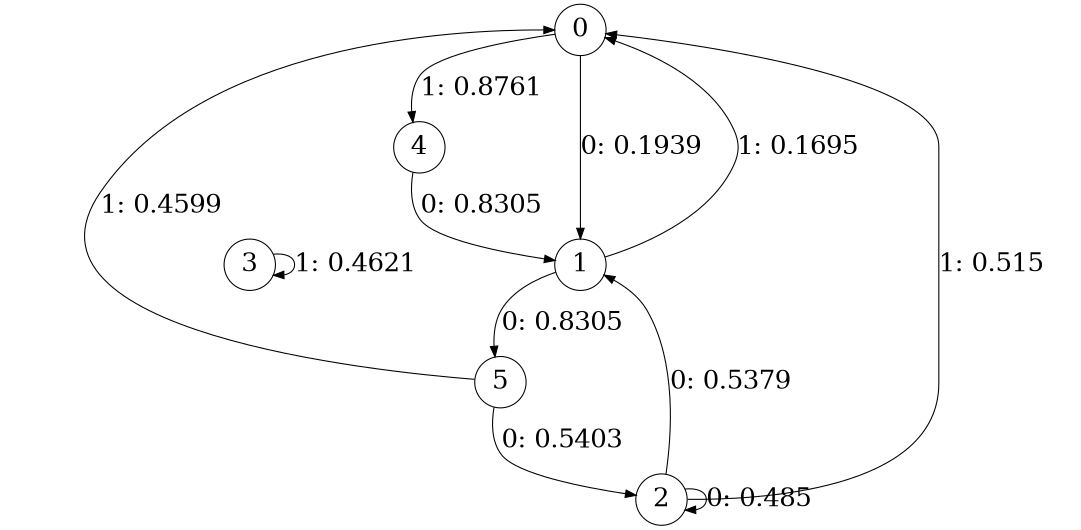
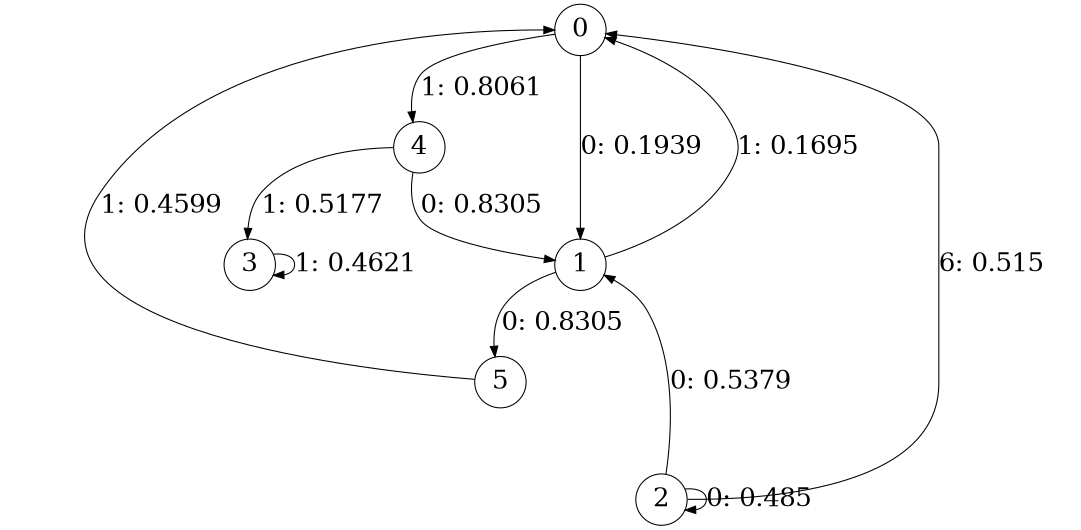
edge "0" -> "4": label "1: 0.8761   " -> "1: 0.8061   "
edge "4" -> "3": added, label "1: 0.5177"
edge "2" -> "0": label "1: 0.515    " -> "6: 0.515    "
edge "5" -> "2": removed, label "0: 0.5403"
